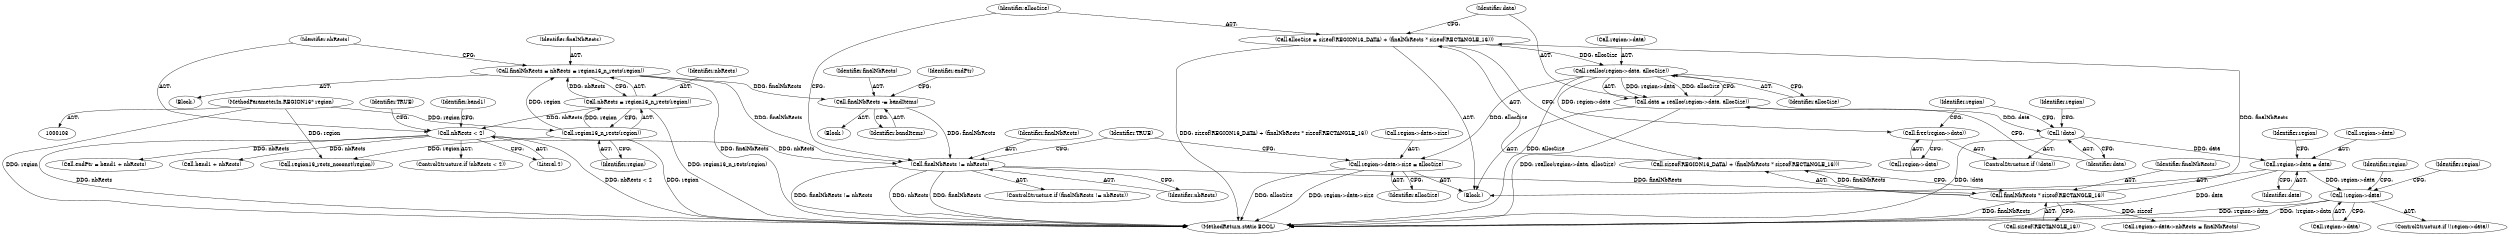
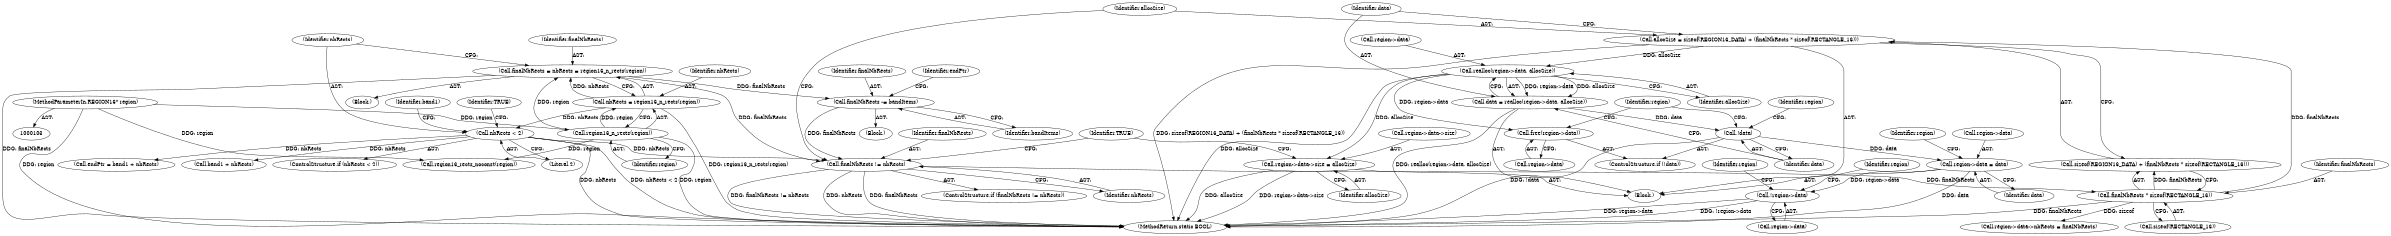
node "(ControlStructure,if (!region->data))": removed
